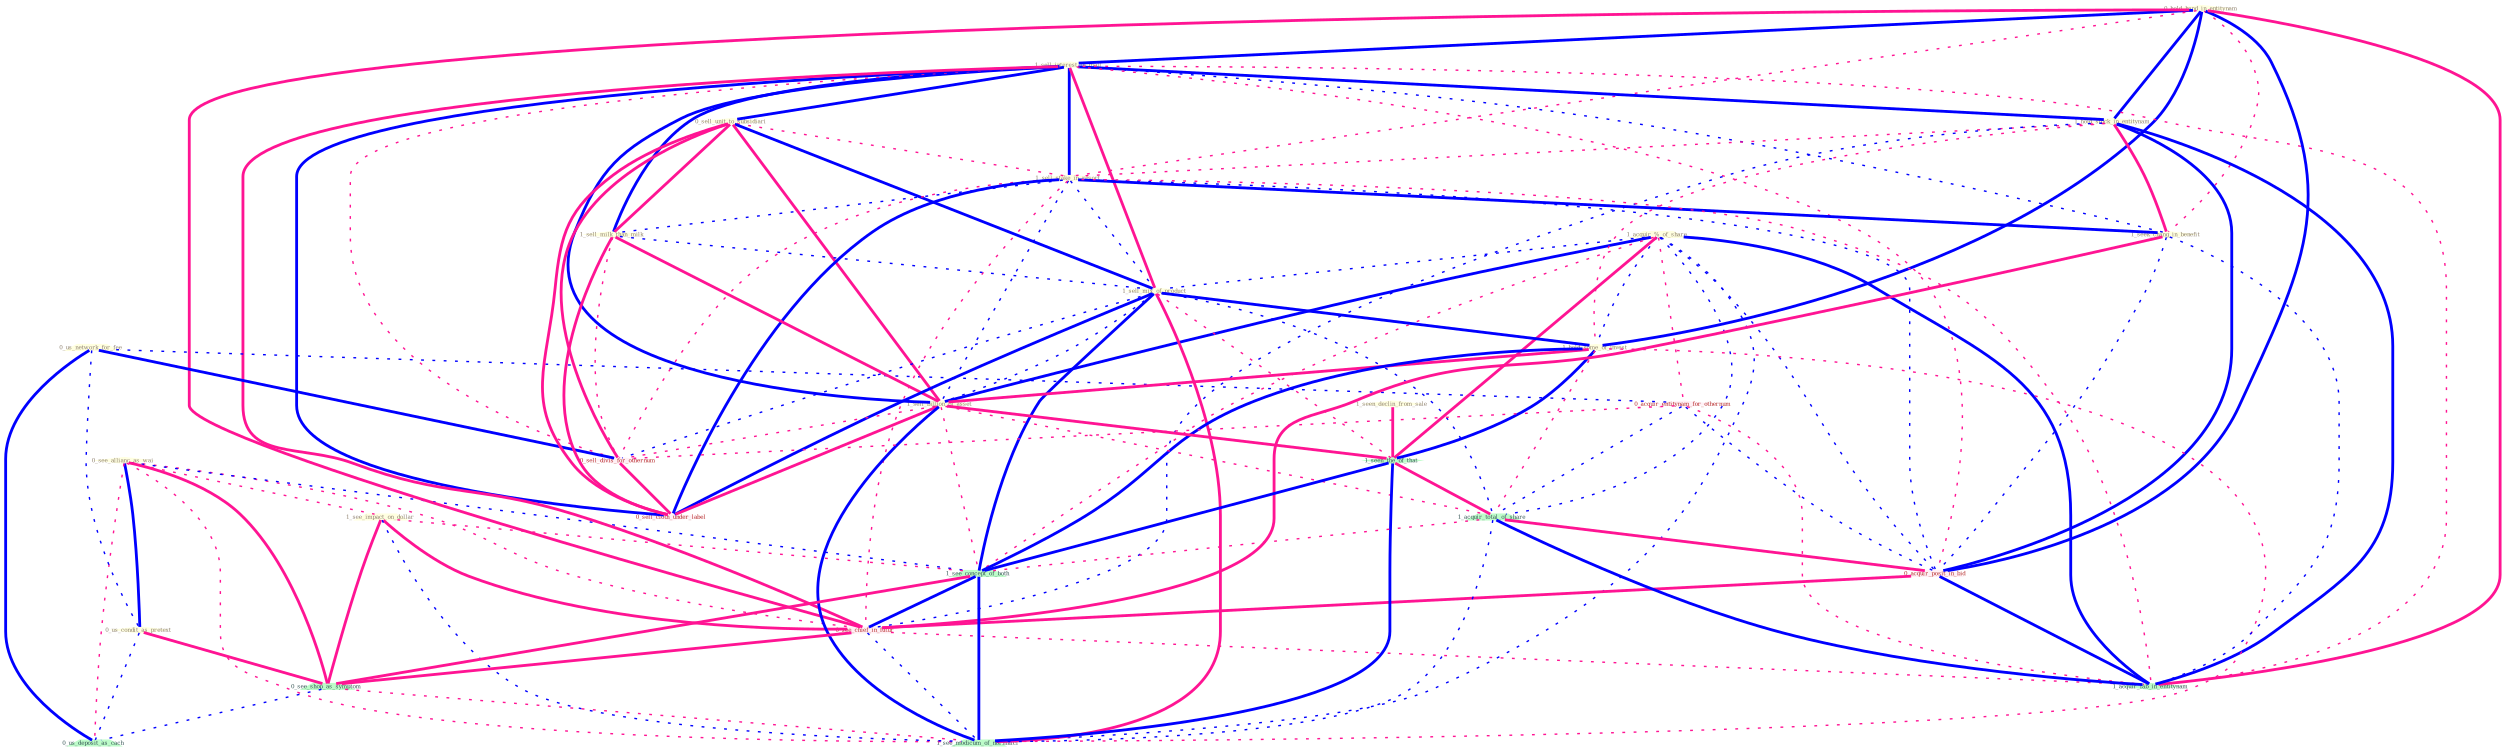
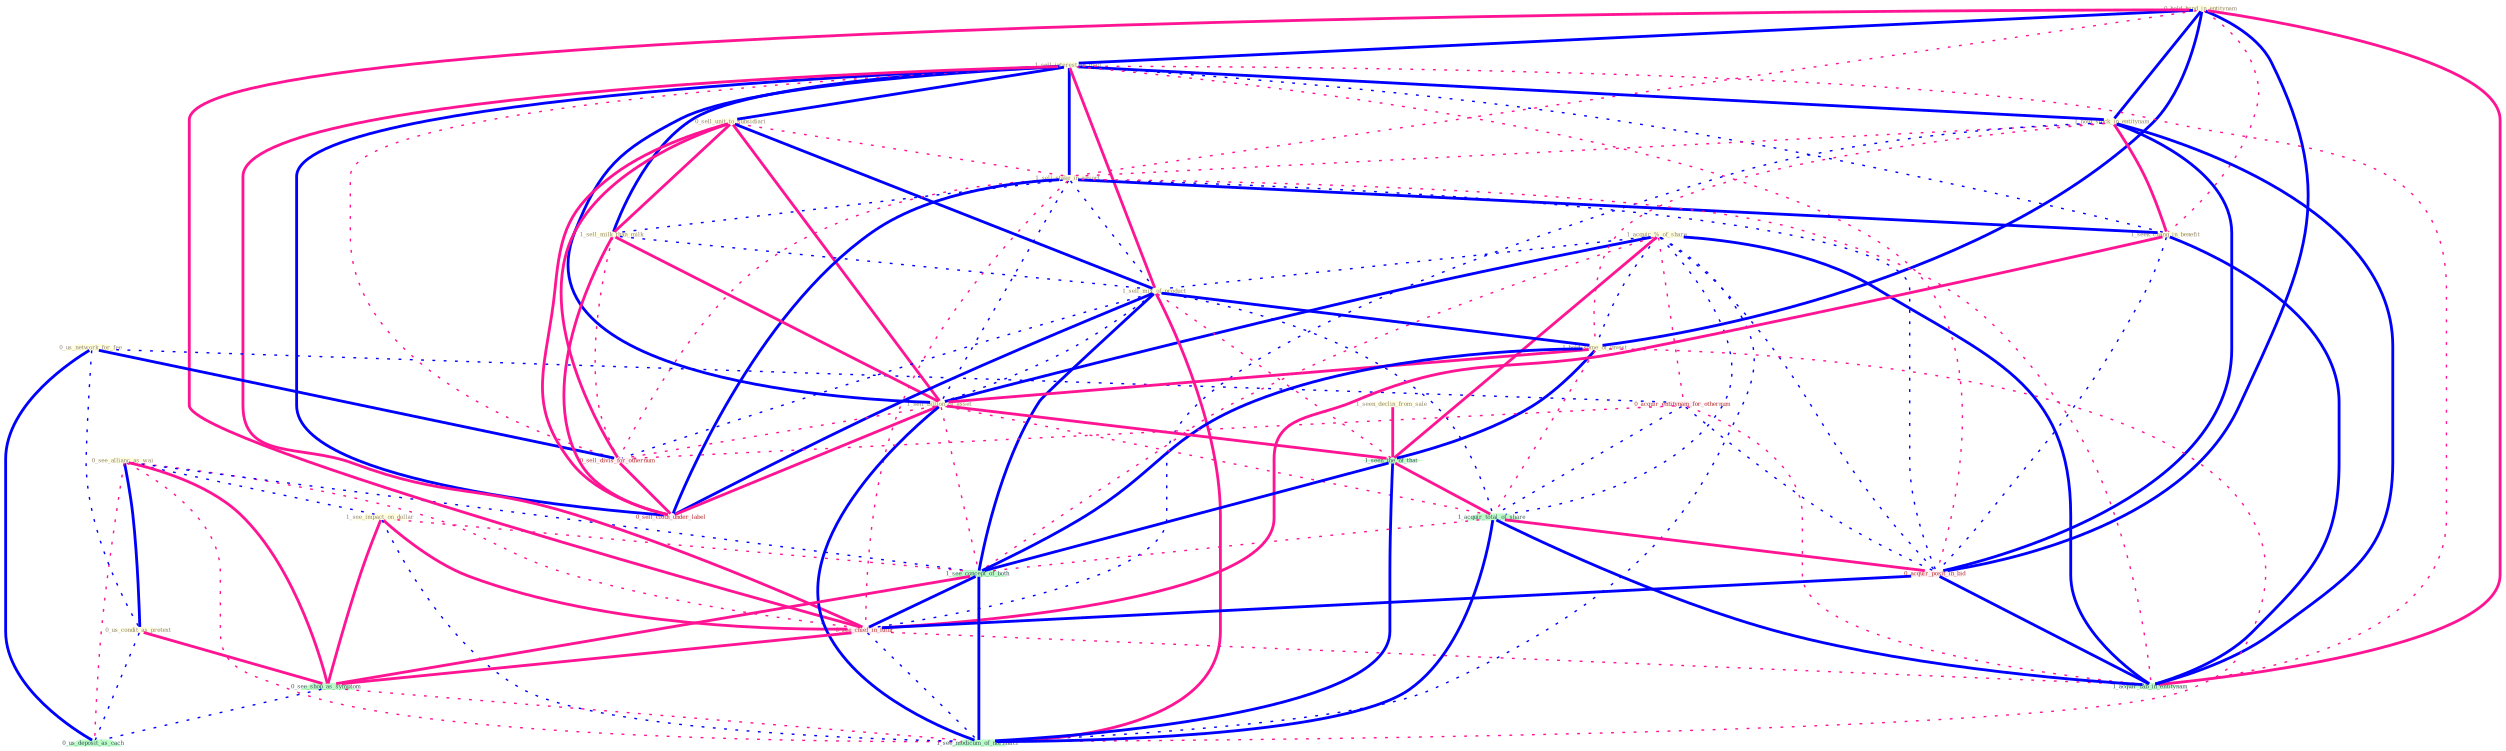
edge "1_seek_chang_in_benefit" -- "1_acquir_lab_in_entitynam": style dotted -> bold
edge "0_see_allianc_as_wai" -- "1_see_impact_on_dollar": color deeppink -> blue
edge "0_acquir_posit_in_bid" -- "0_see_chief_in_futur": color deeppink -> blue
edge "1_acquir_total_of_share" -- "1_see_modicum_of_normalci": style dotted -> bold
